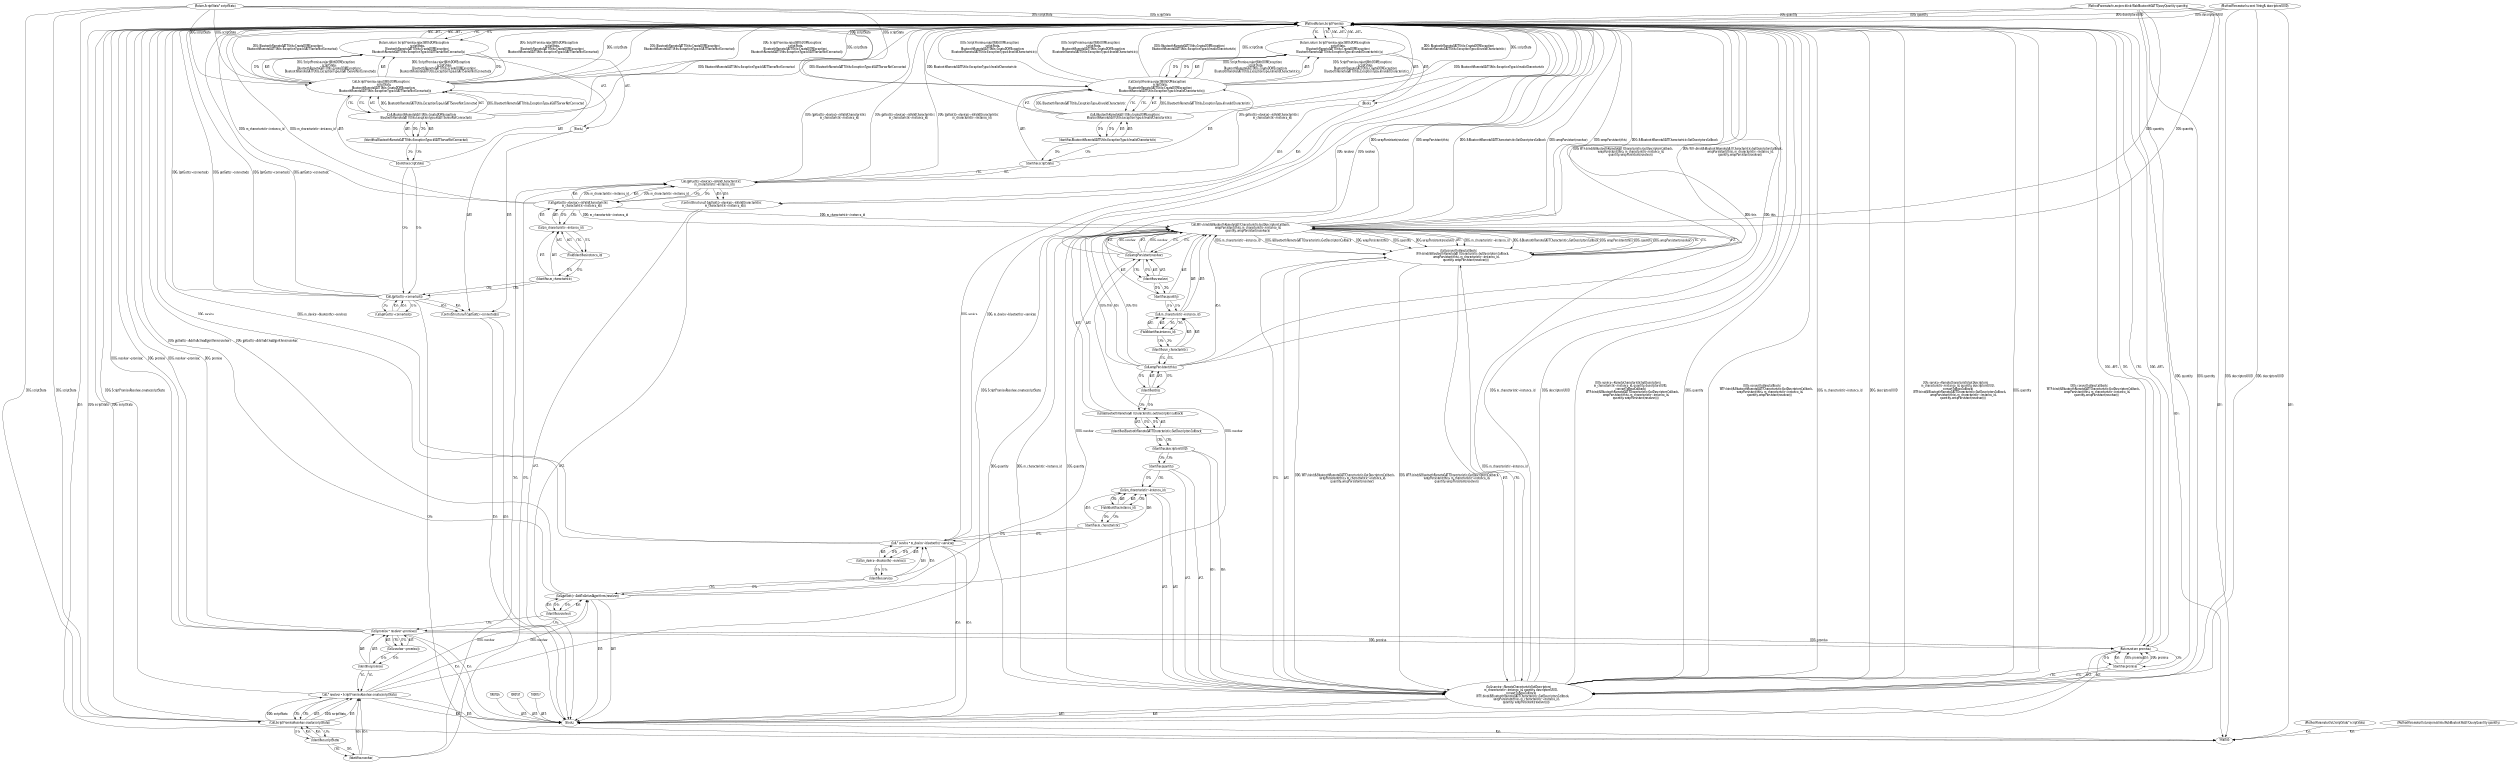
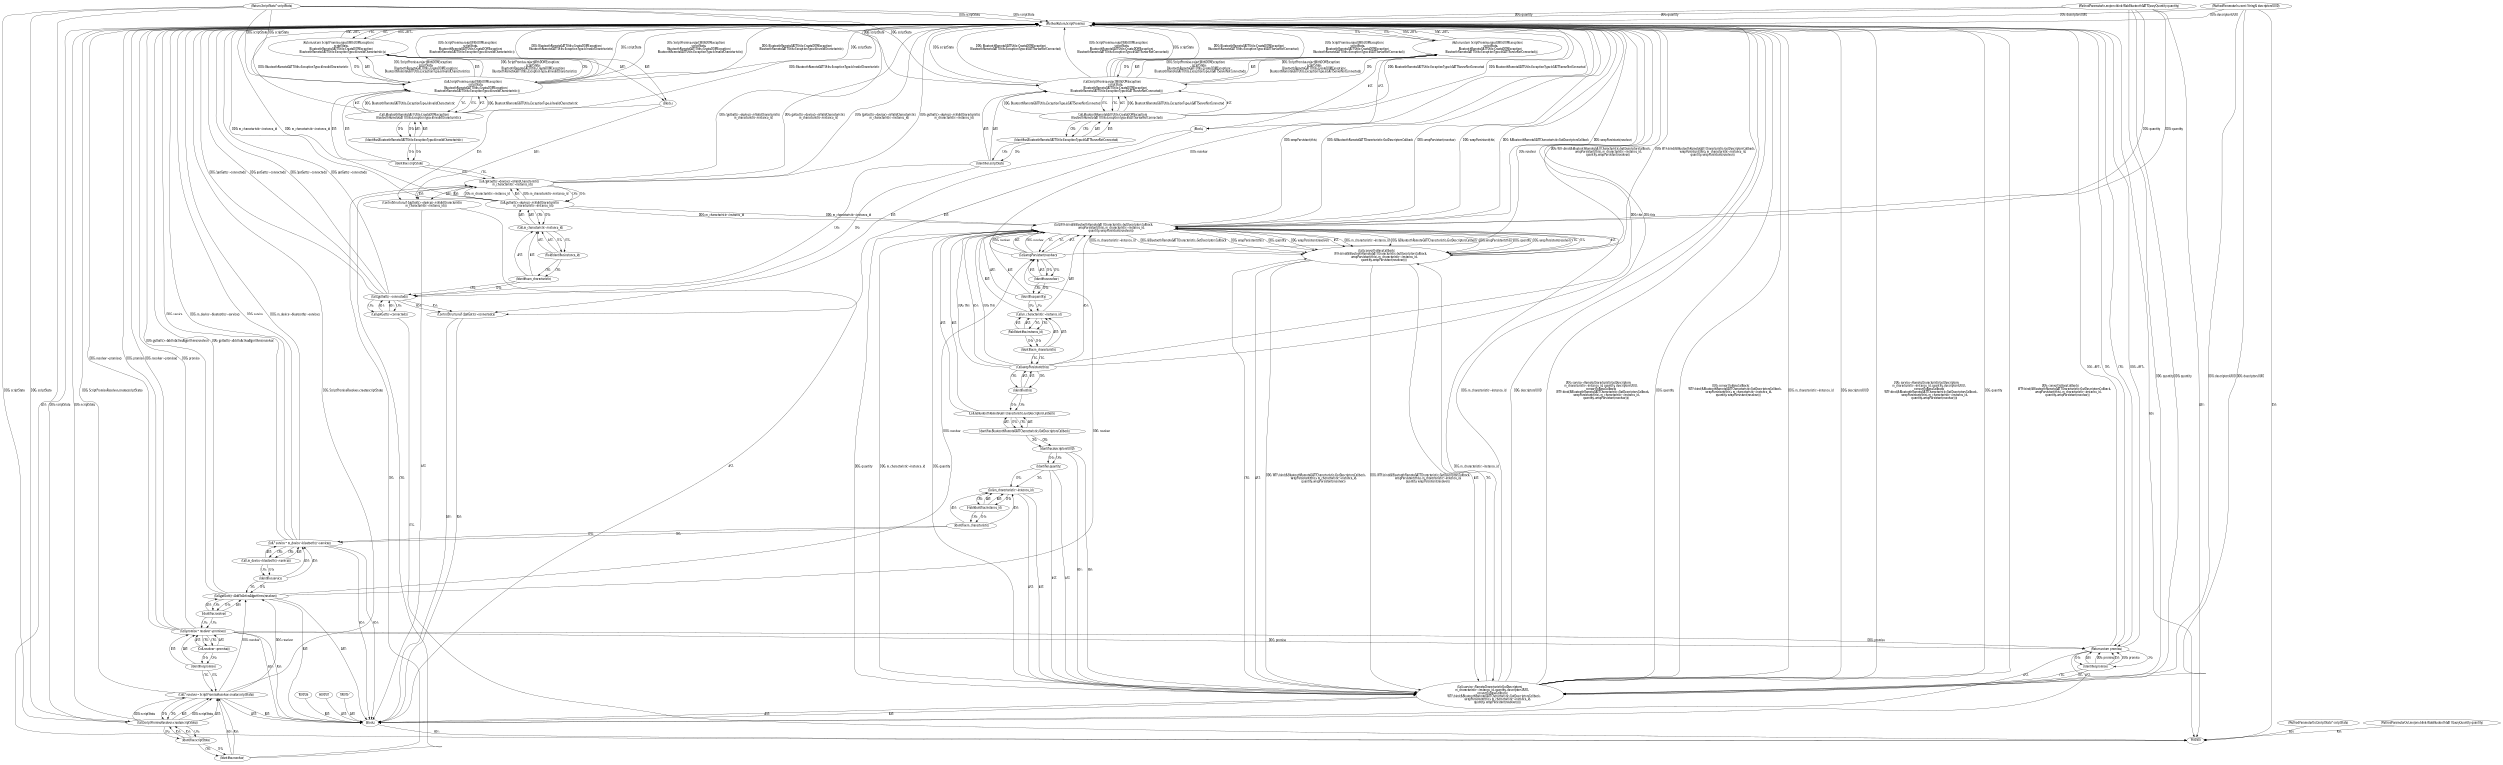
node "1000131": label "1000131" -> "6000131"
edge "(Call,!getGatt()->connected())" -> "1900100": now "(Call,getGatt()->connected())" -> "1900100"
